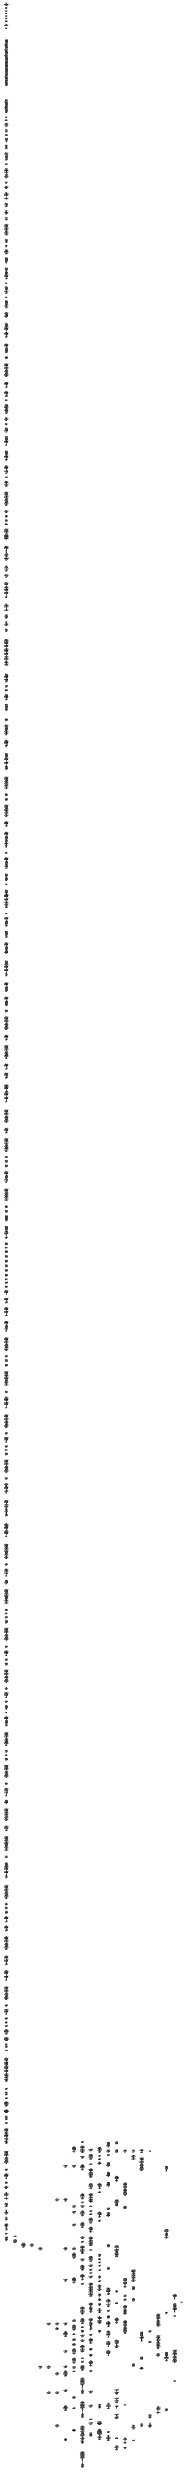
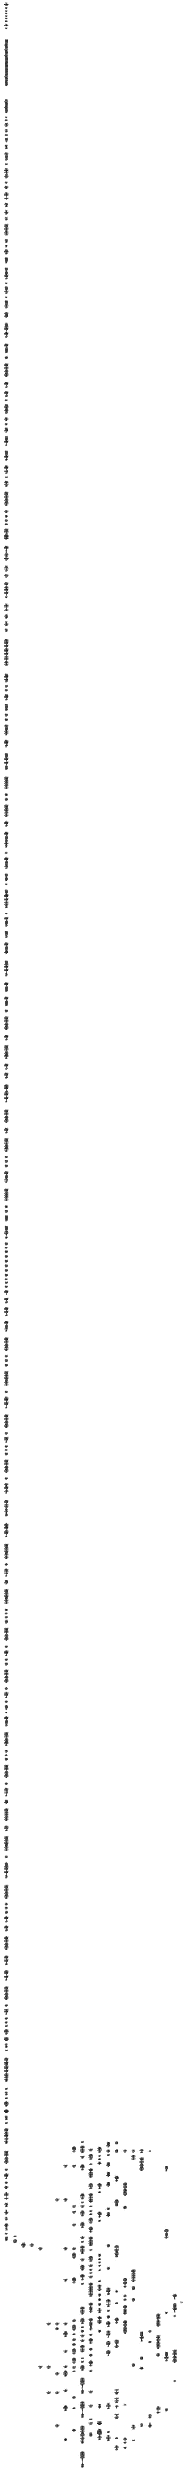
node "# 0x1c21 JUMPDEST PUSHX Data PUSHX Data JUMP": added
node "# 0x521 JUMPDEST PUSHX Data PUSHX Data JUMP": removed
